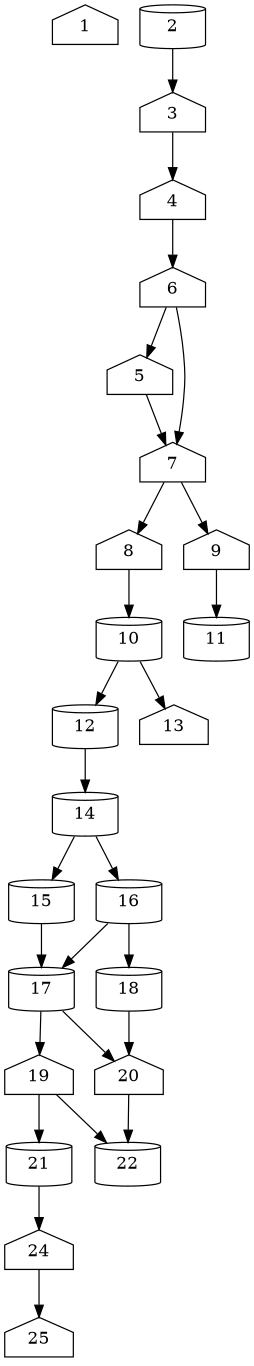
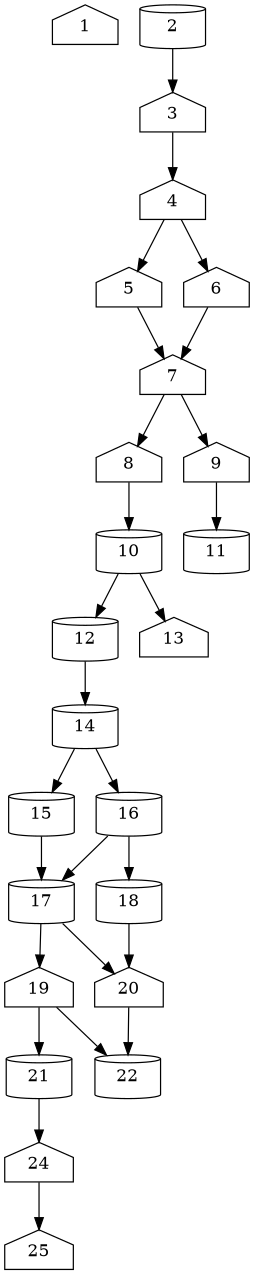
edge "6" -> "5": now "4" -> "5"
